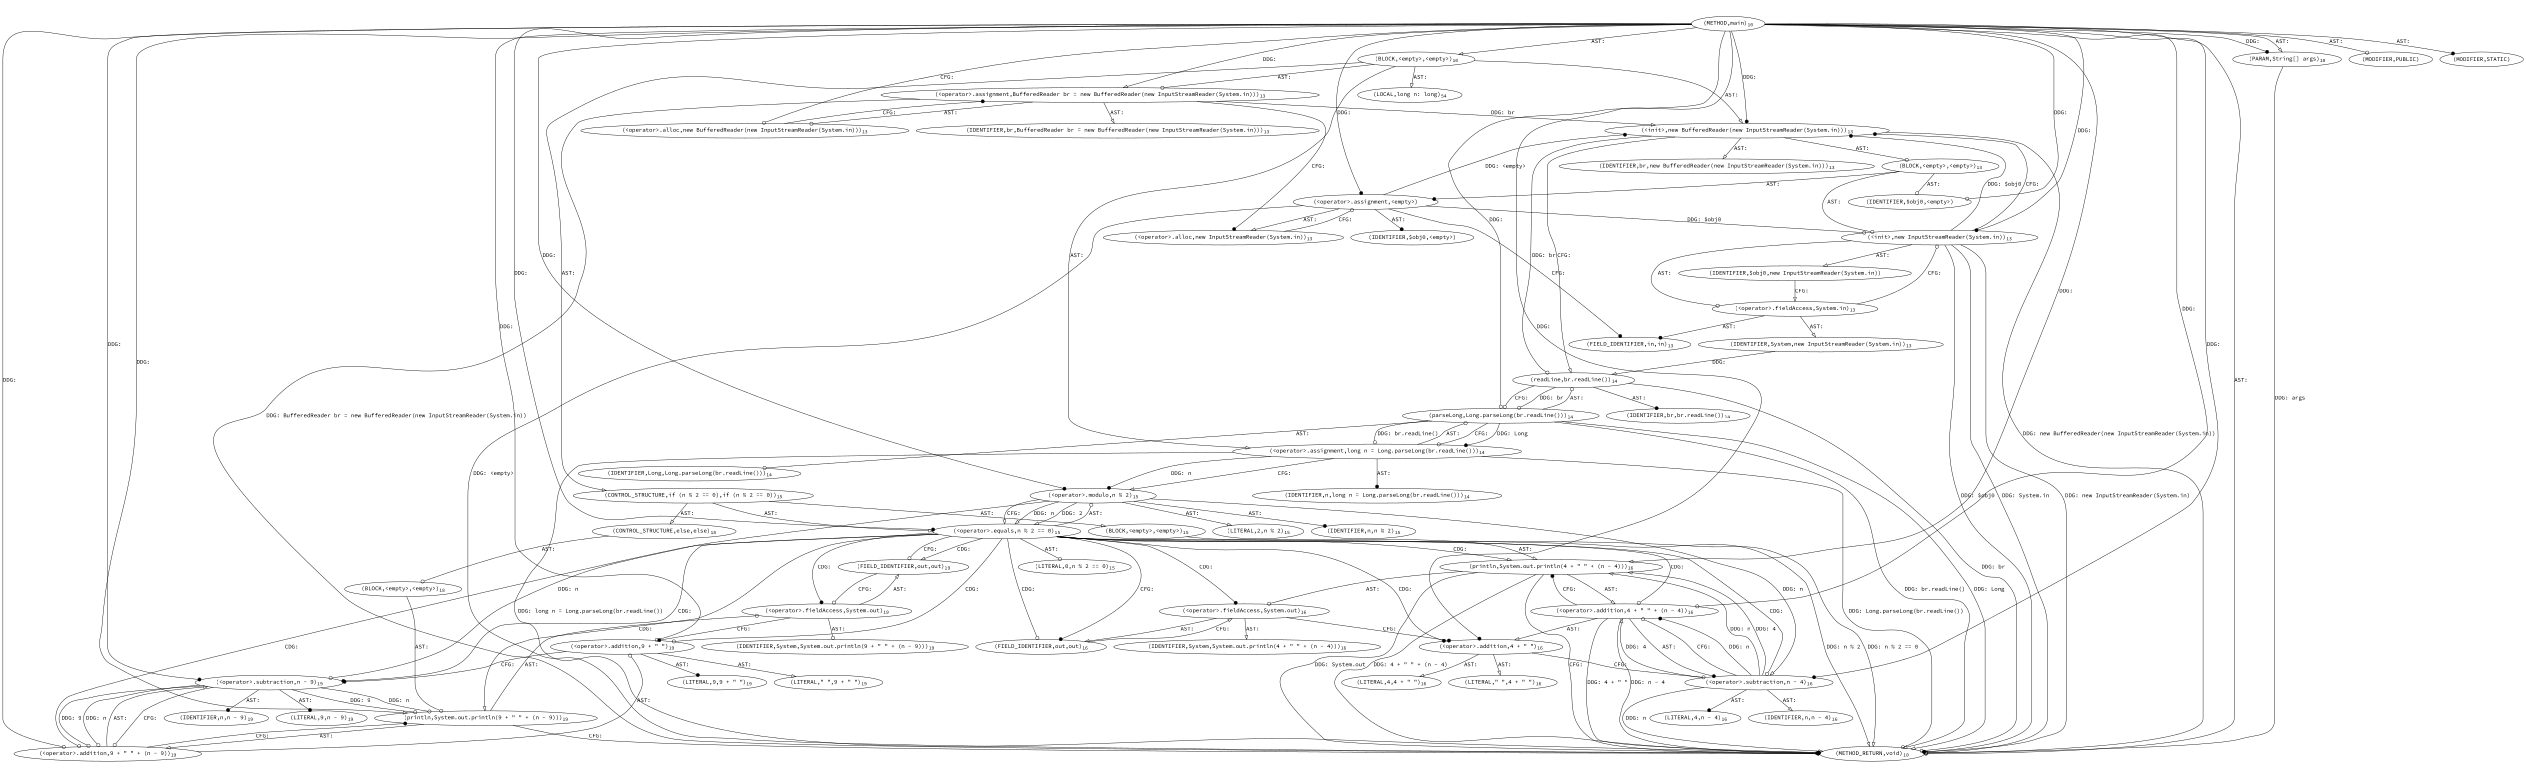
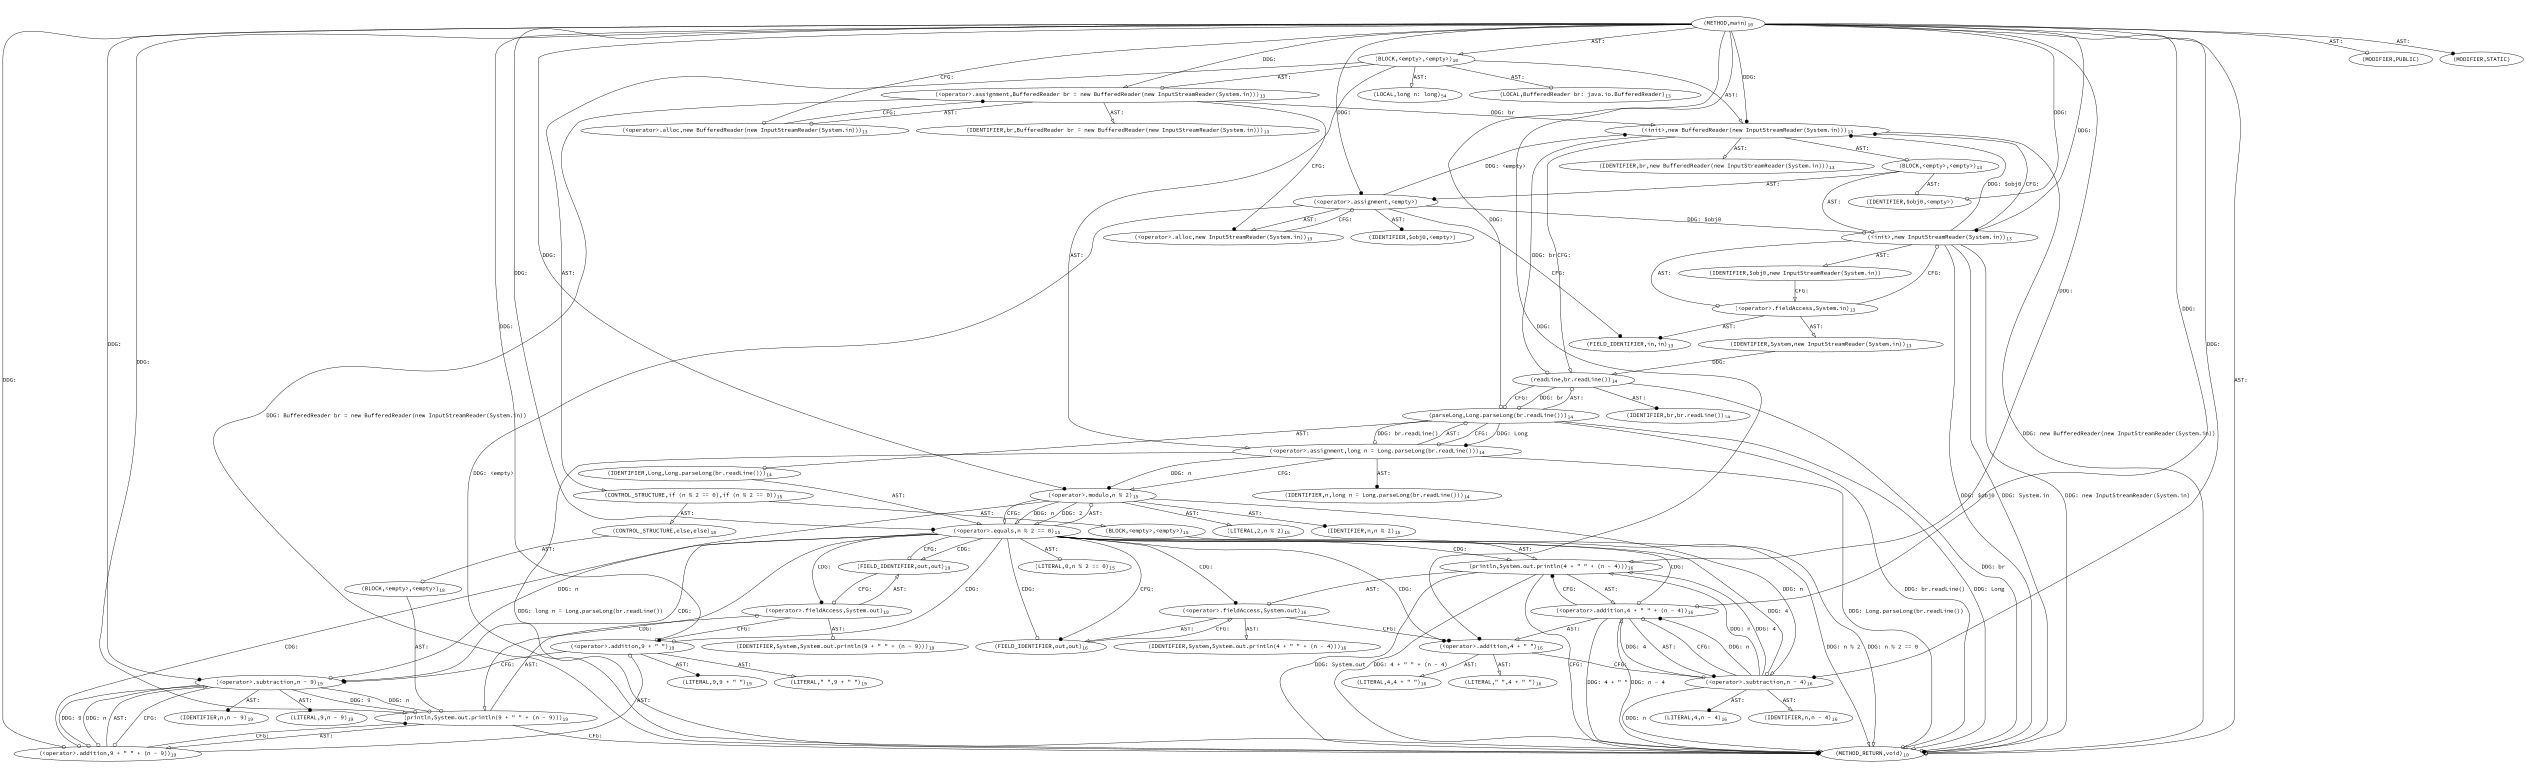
node "(PARAM,String[] args)": removed
node "(LOCAL,BufferedReader br: java.io.BufferedReader)": added
edge "(CONTROL_STRUCTURE,if (n % 2 == 0),if (n % 2 == 0))" -> "(<operator>.equals,n % 2 == 0)": now "(IDENTIFIER,Long,Long.parseLong(br.readLine()))" -> "(<operator>.equals,n % 2 == 0)"
edge "(<operator>.equals,n % 2 == 0)" -> "(<operator>.subtraction,n - 4)": label "CDG: " -> "DDG: 4"
